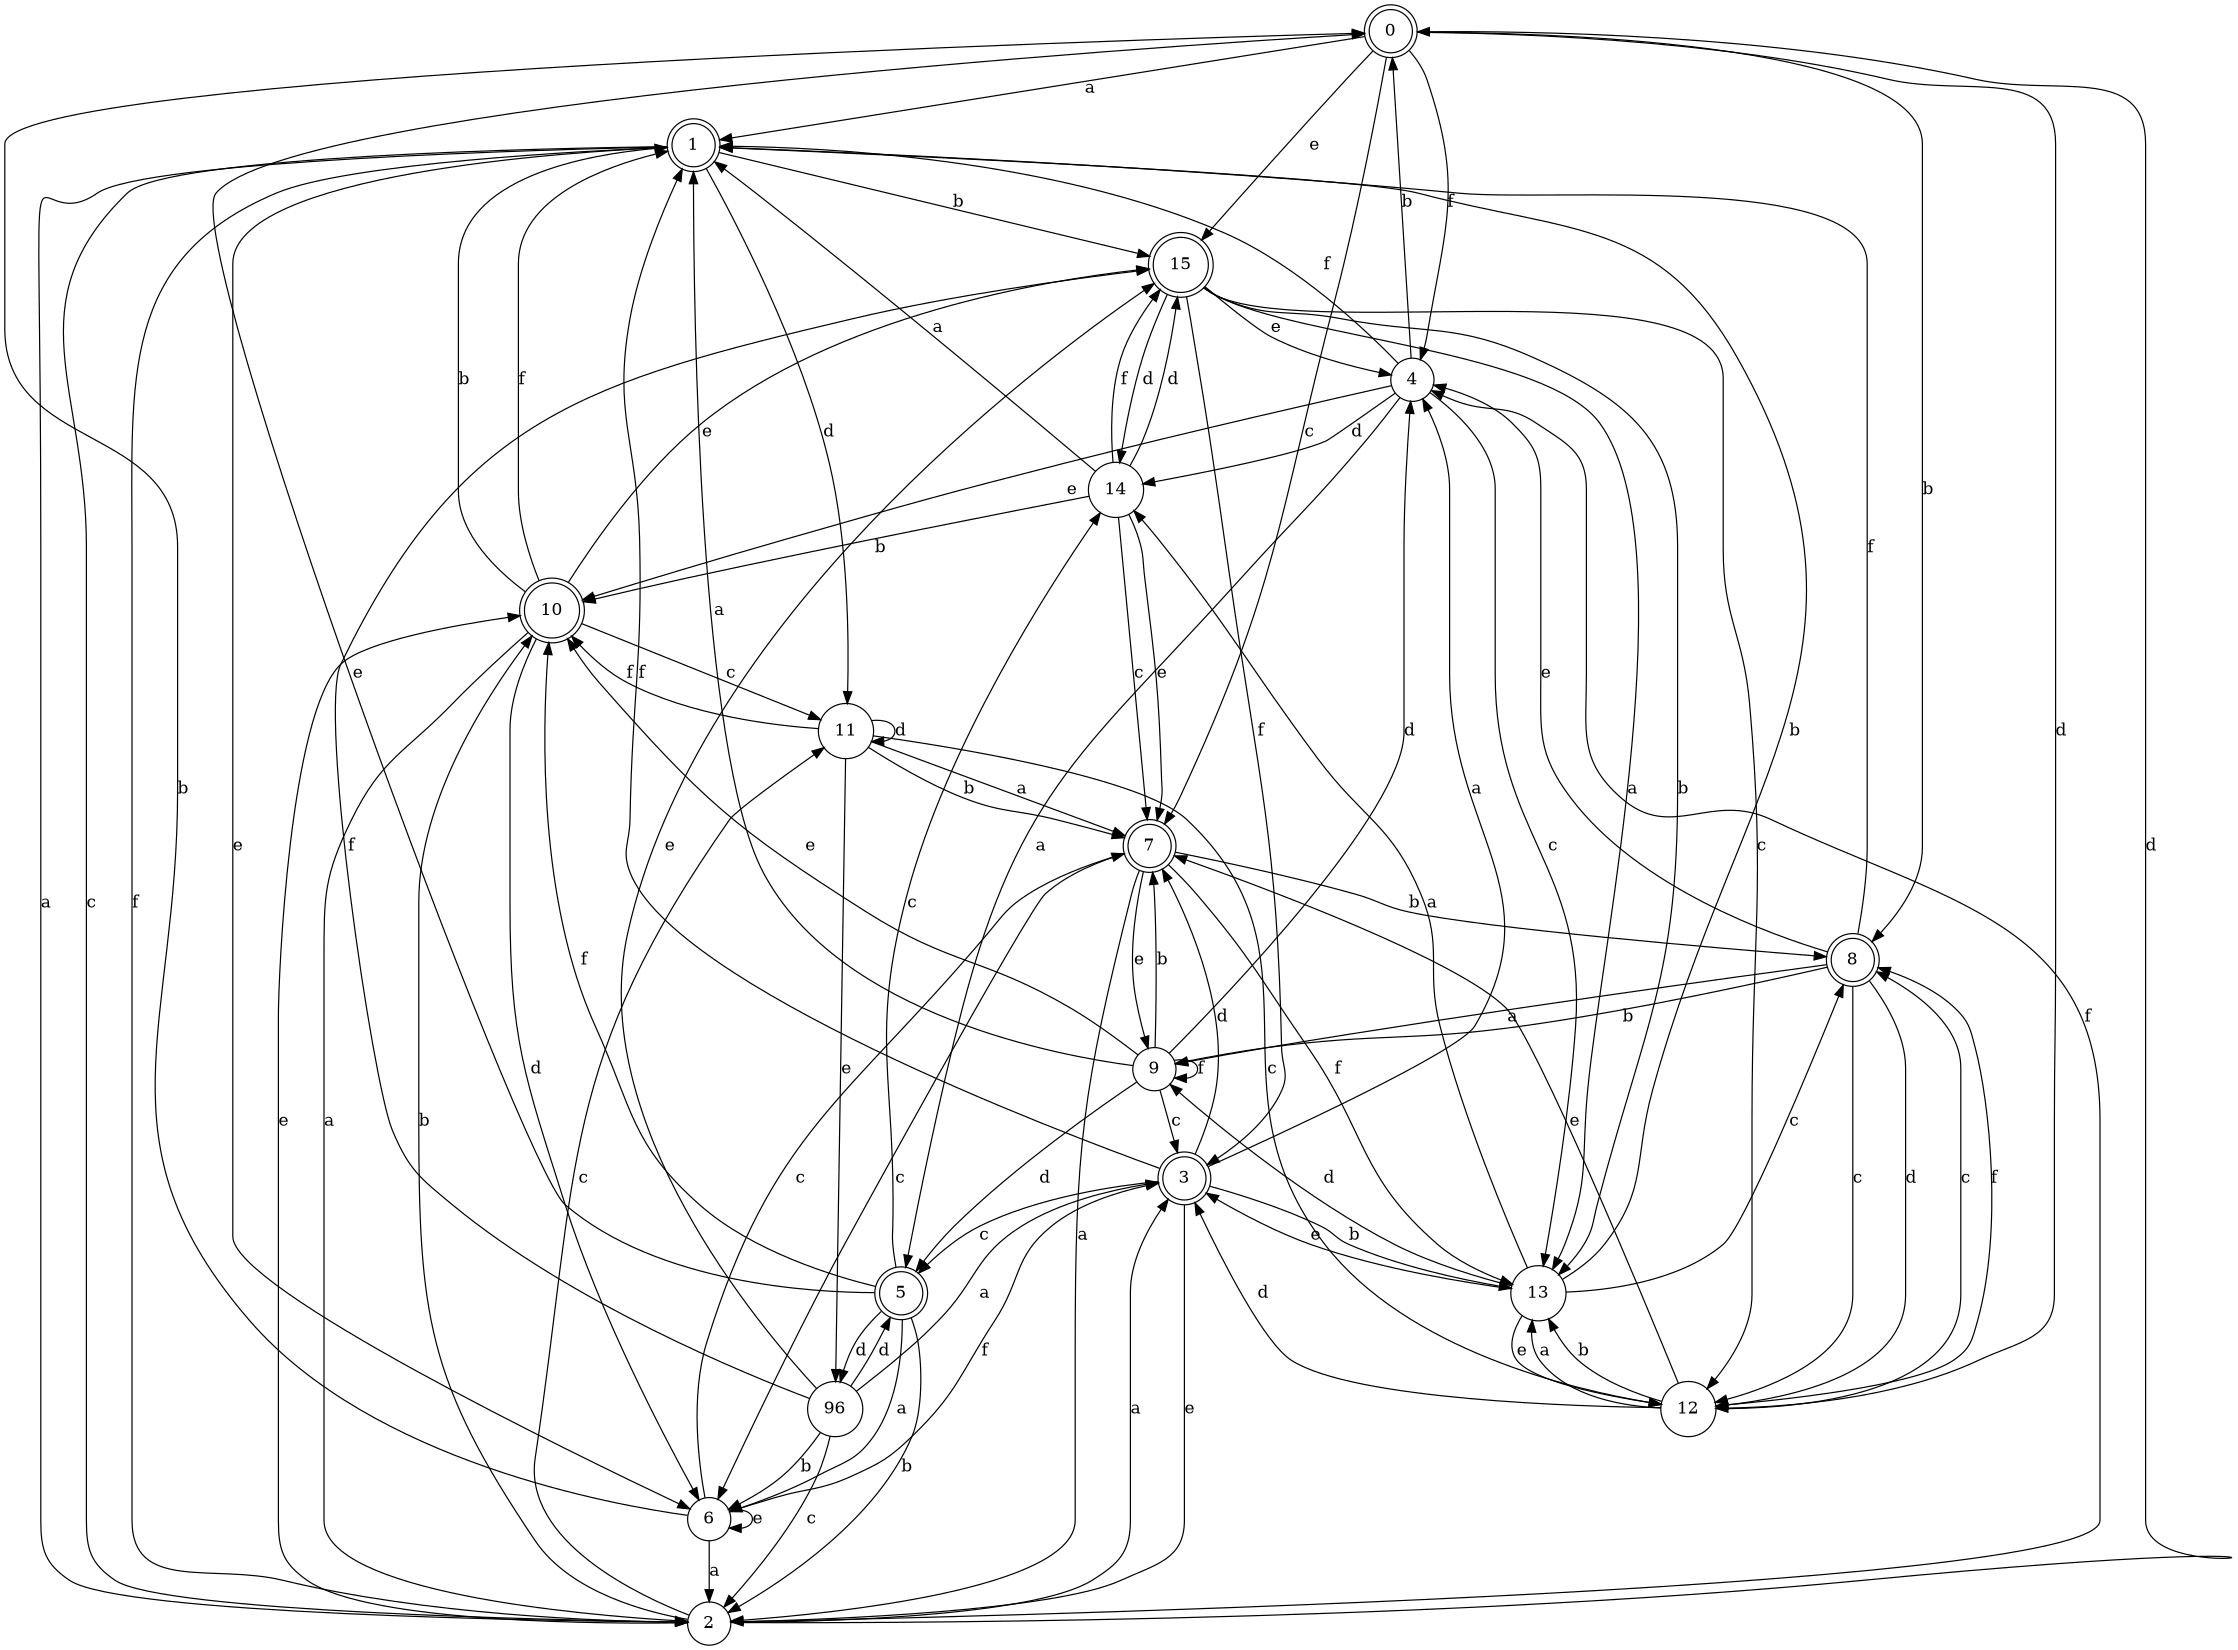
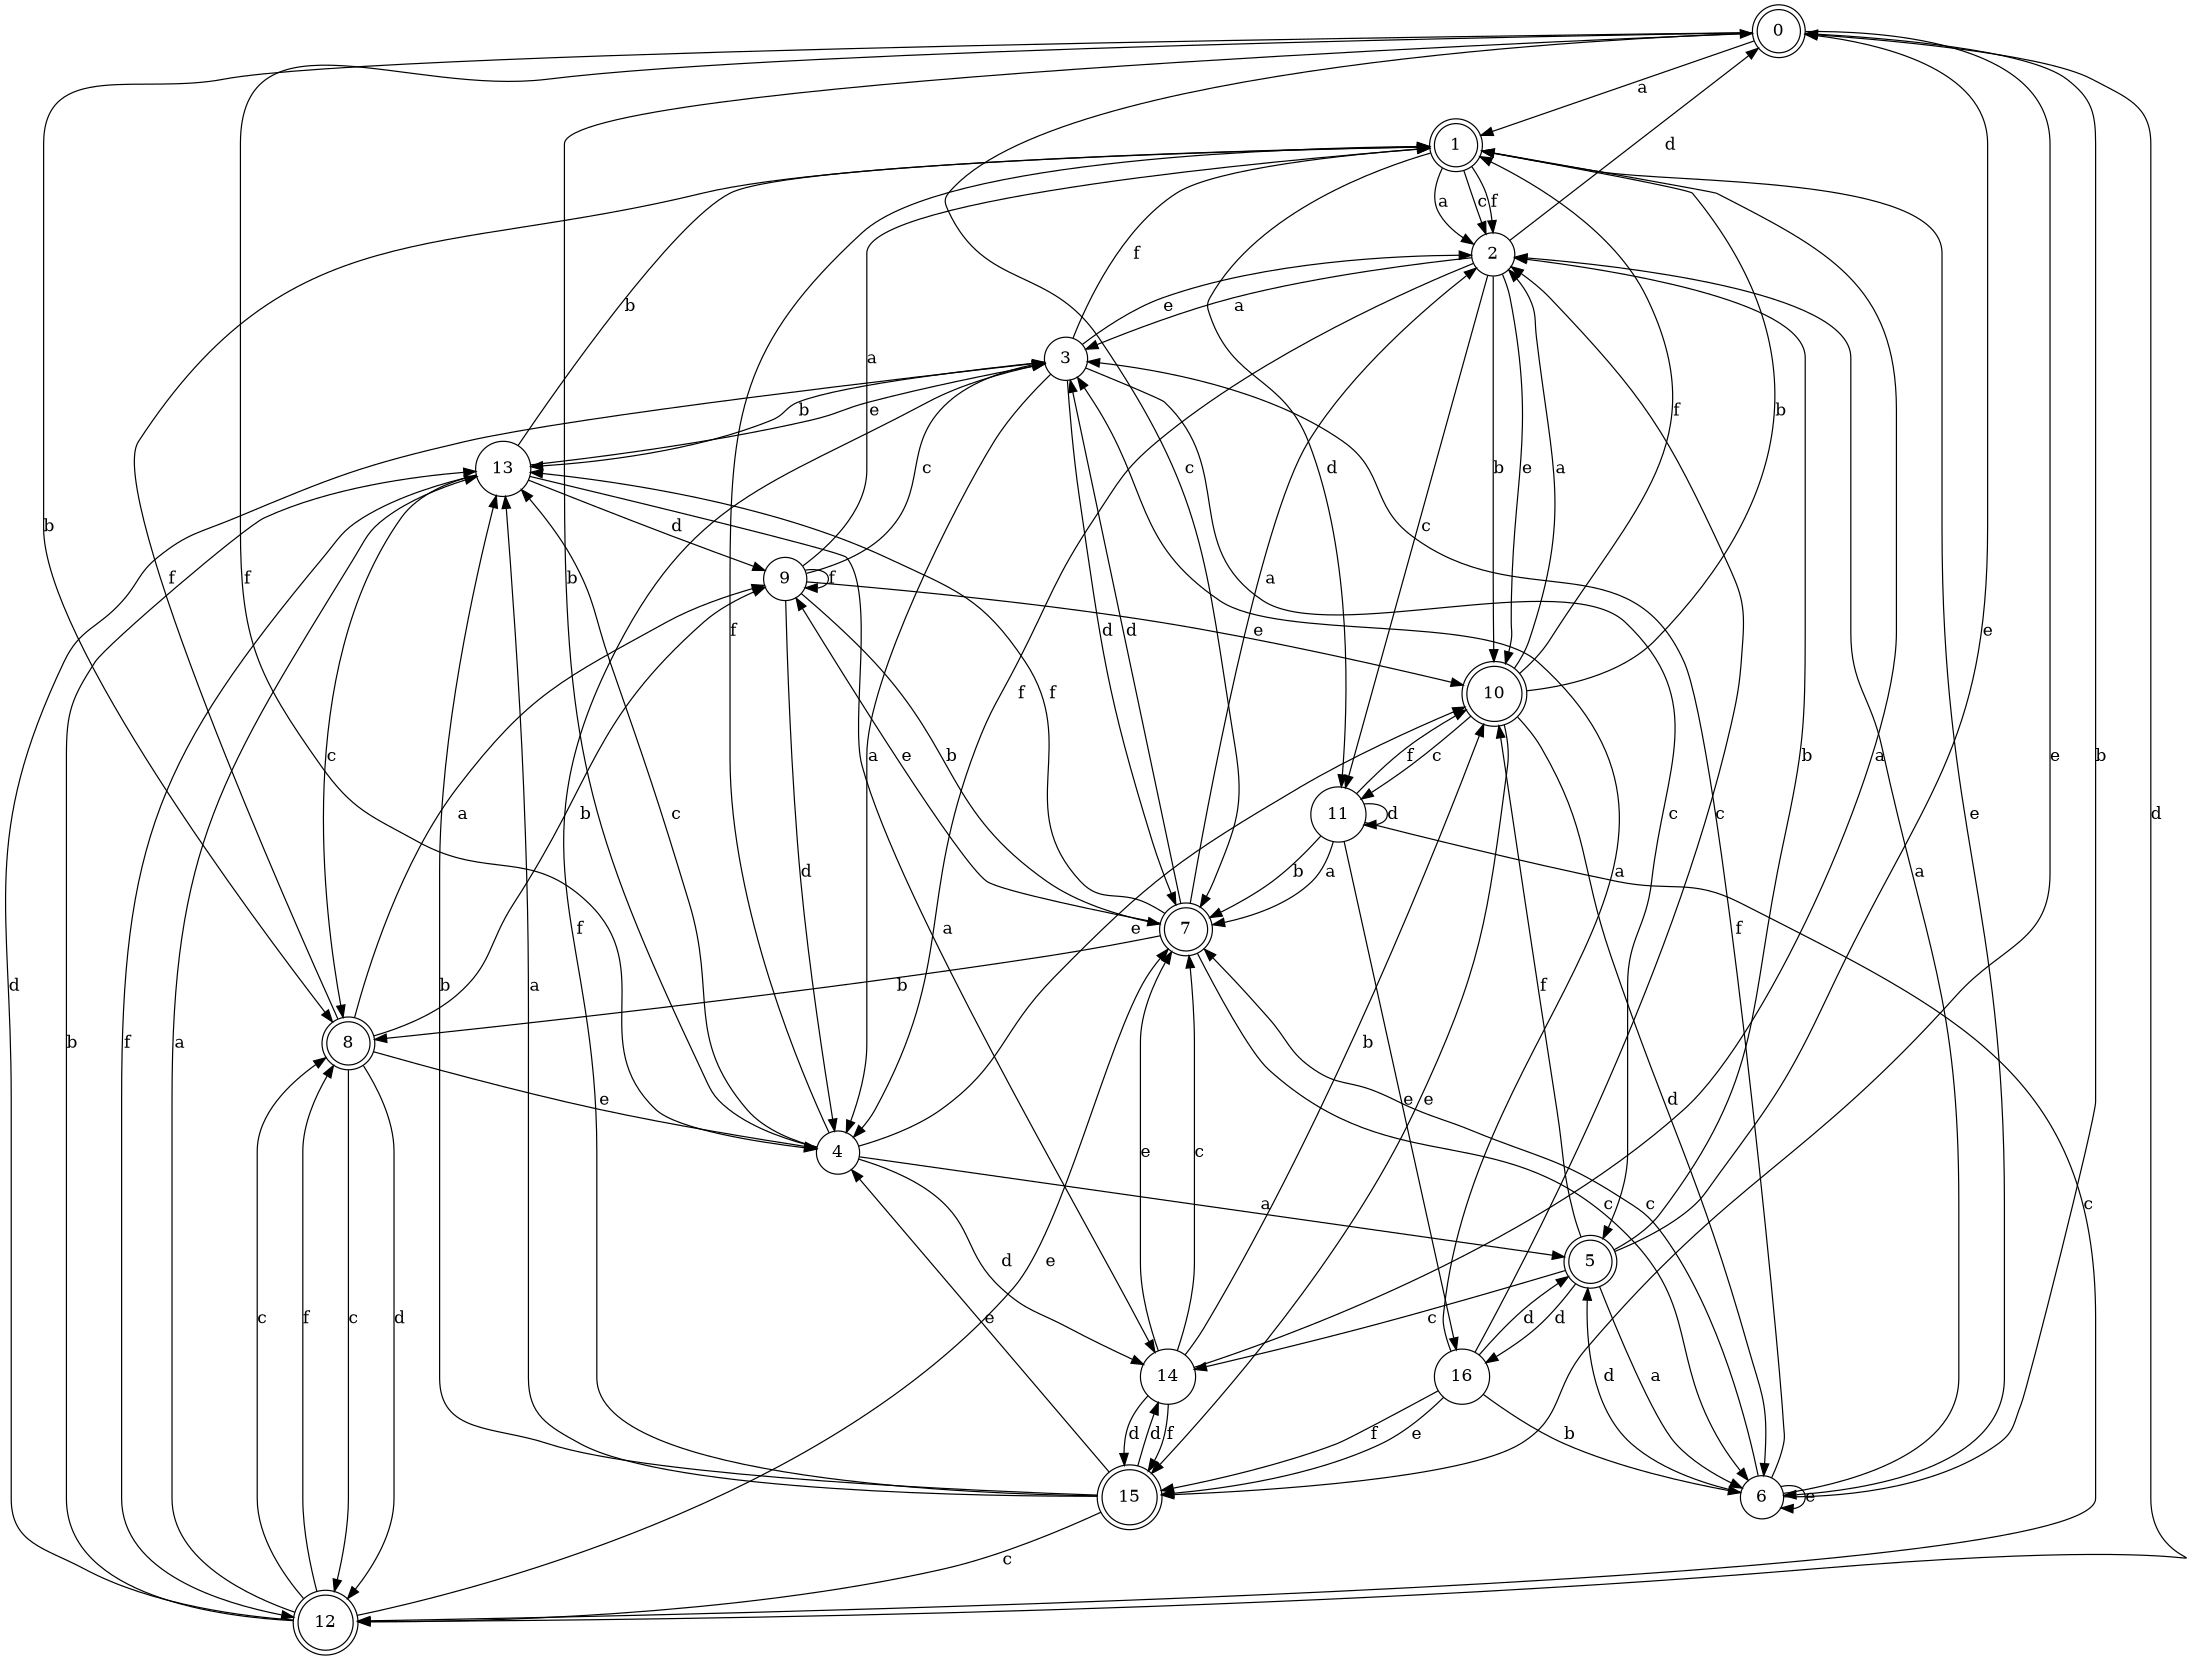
edge "1" -> "15": removed, label "b"
edge "7" -> "3": added, label "d"
edge "9" -> "5": now "6" -> "5"
node "3": shape doublecircle -> circle
edge "13" -> "12": label "e" -> "f"
node "96": label "96" -> "16"
node "12": shape circle -> doublecircle
